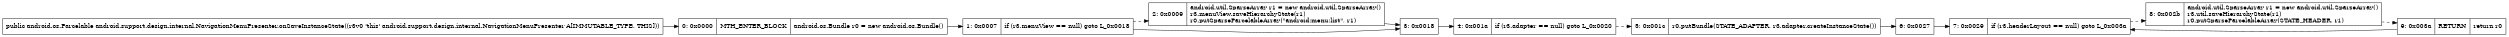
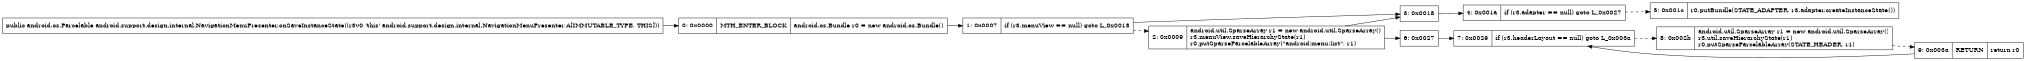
node "4: 0x001a": text "if (r3.adapter == null) goto L_0x0020" -> "if (r3.adapter == null) goto L_0x0027"
edge "5: 0x001c" -> "6: 0x0027": now "2: 0x0009" -> "6: 0x0027"
